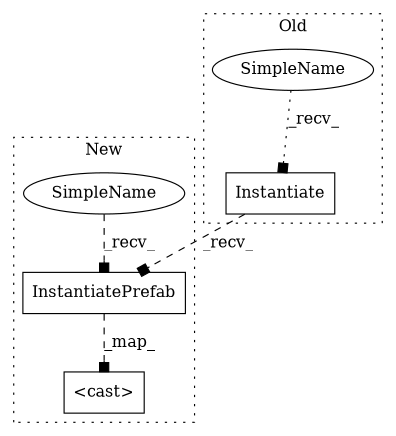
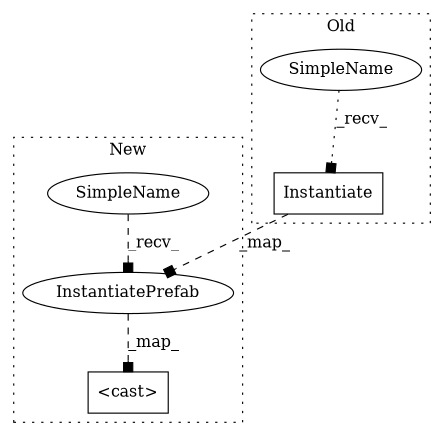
edge "Instantiate" -> "InstantiatePrefab": label "_recv_" -> "_map_"
node "InstantiatePrefab": shape box -> ellipse
